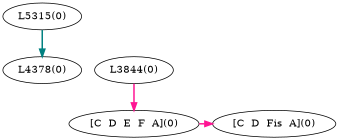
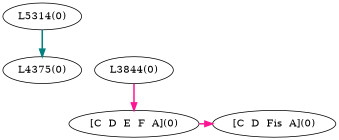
node "L5315(0)": label "L5315(0)" -> "L5314(0)"
node "L4378(0)": label "L4378(0)" -> "L4375(0)"
